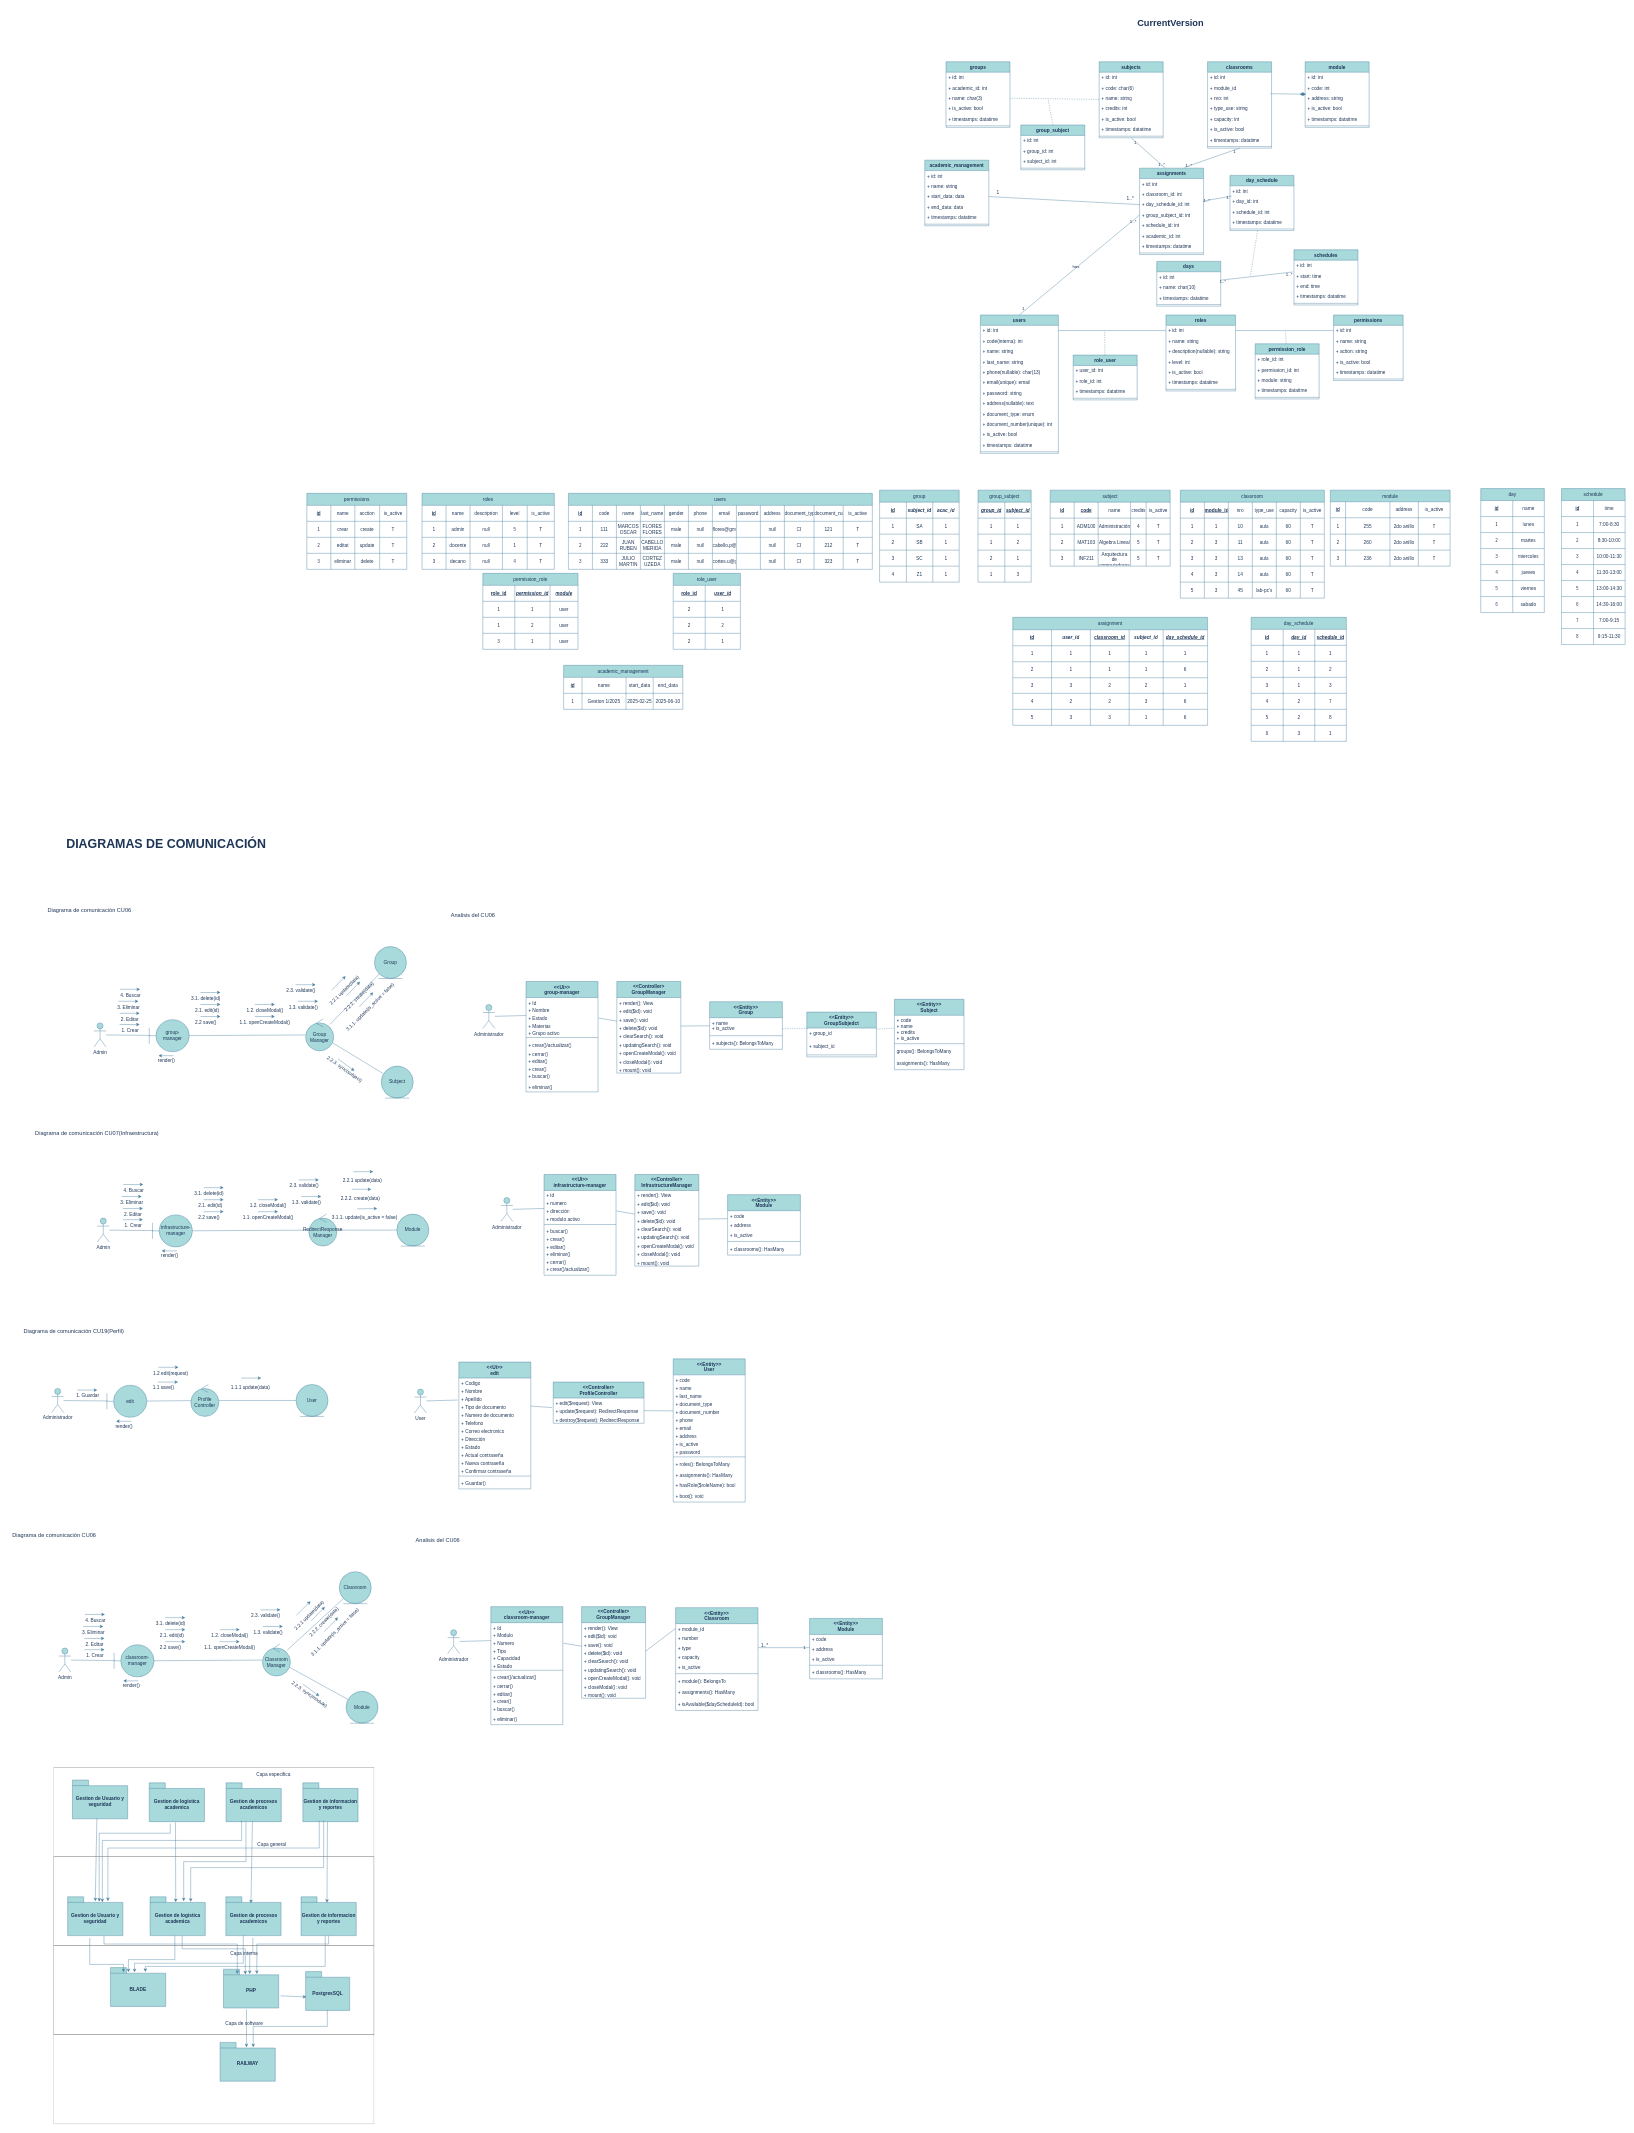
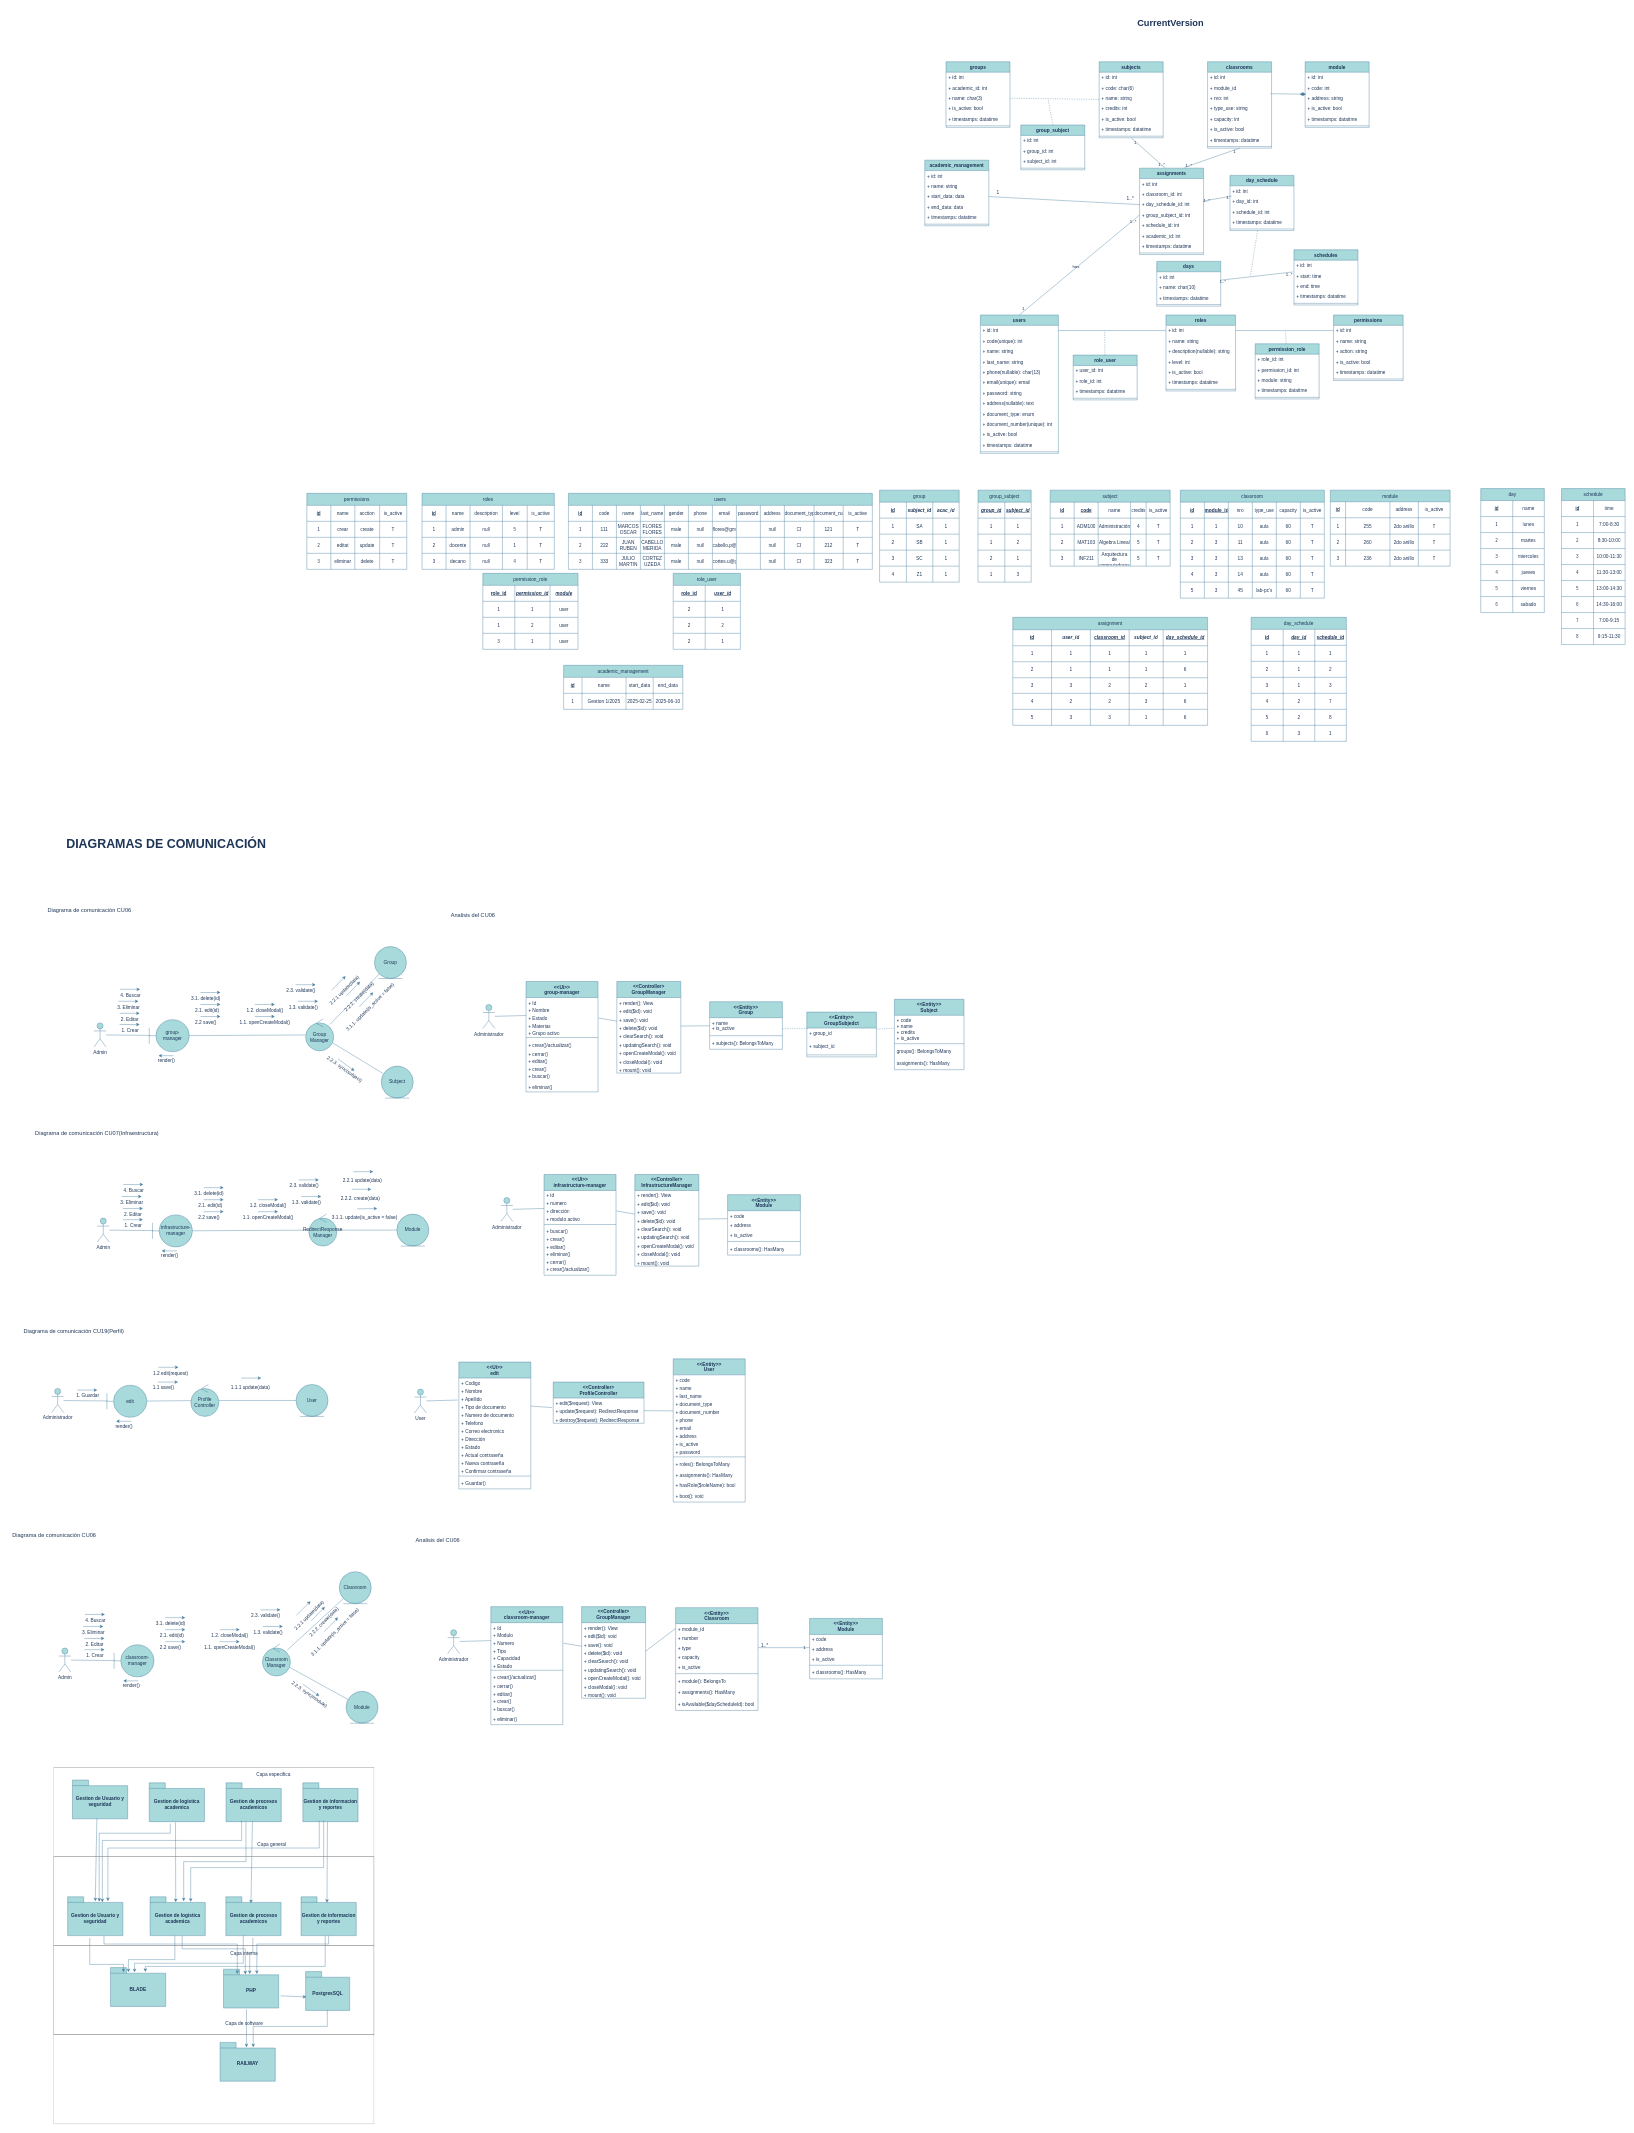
node "+ code(interna): int": label "+ code(interna): int" -> "+ code(unique): int"
edge "Classroom Manager" -- "classroom-manager": removed
